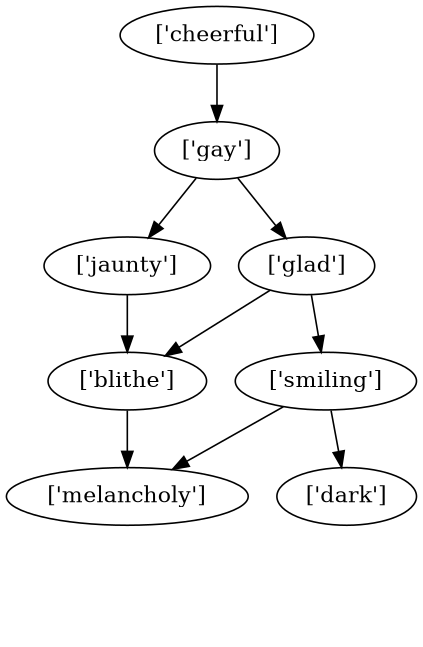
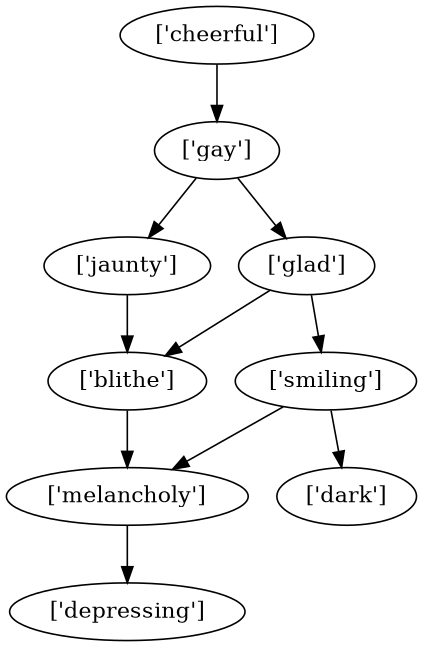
node "['depressing']": added
